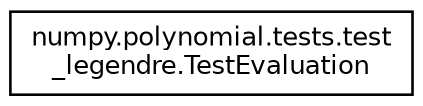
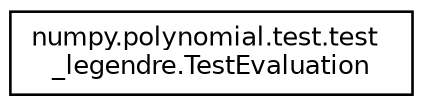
node "numpy.polynomial.tests.test _legendre.TestEvaluation": label "numpy.polynomial.tests.test _legendre.TestEvaluation" -> "numpy.polynomial.test.test _legendre.TestEvaluation"
